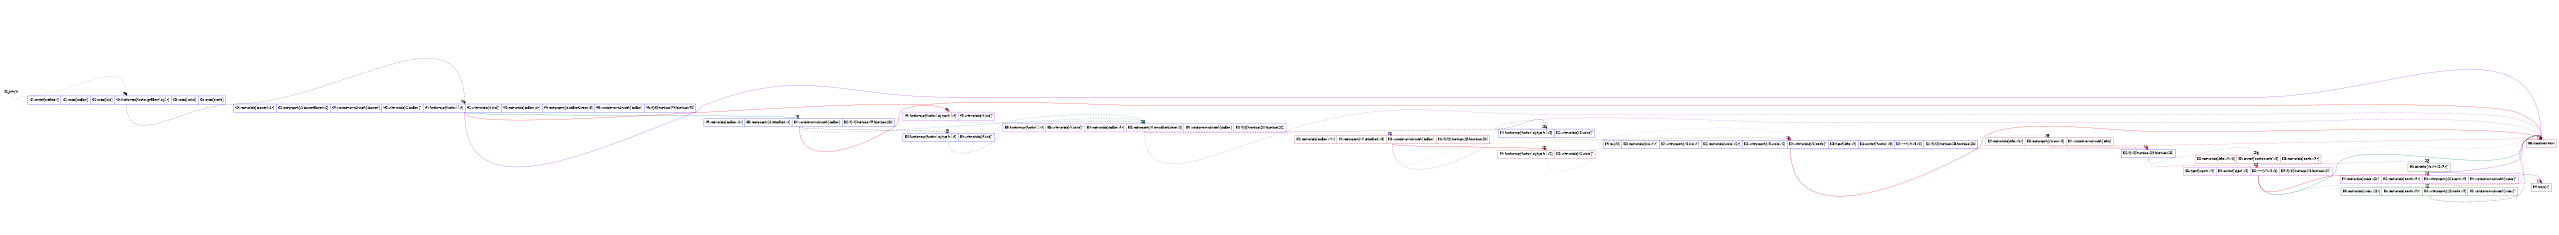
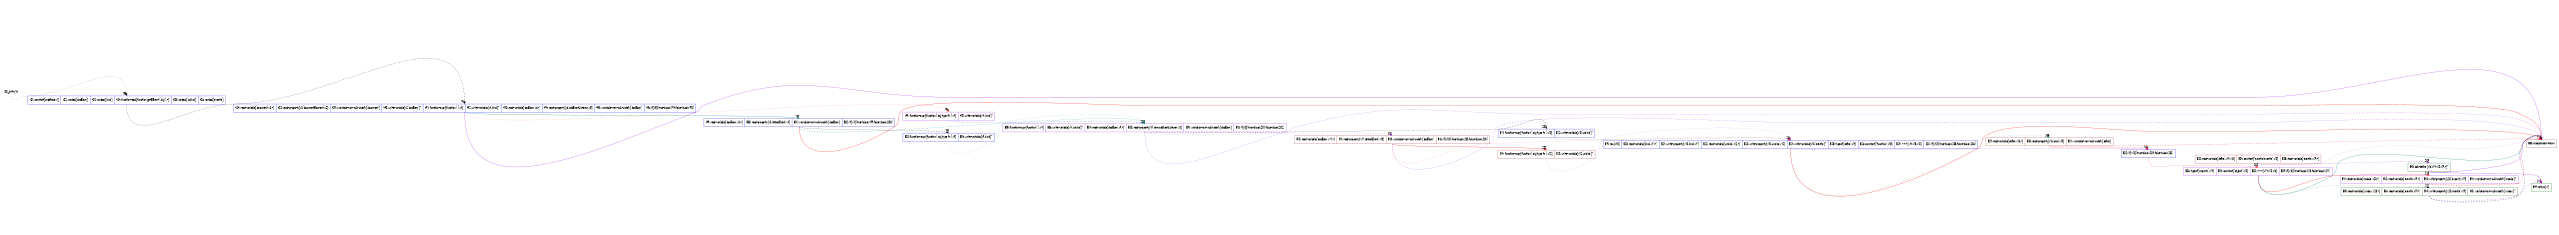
edge "487: read-variable['document',v3,-]" -> "497: function-expr[function ( obj type fn ),v7]": style solid -> dotted
edge "503: function-expr[function ( obj type fn ),v9]" -> "505: function-expr[function ( ),v7]": style dashed -> dotted
edge "532: if[v13](true-block:207,false-block:208)" -> "533: read-variable['define',v17,v16]": removed
edge "545: read-variable['window',v20,-]" -> "549: return[v1]": style dotted -> dashed
